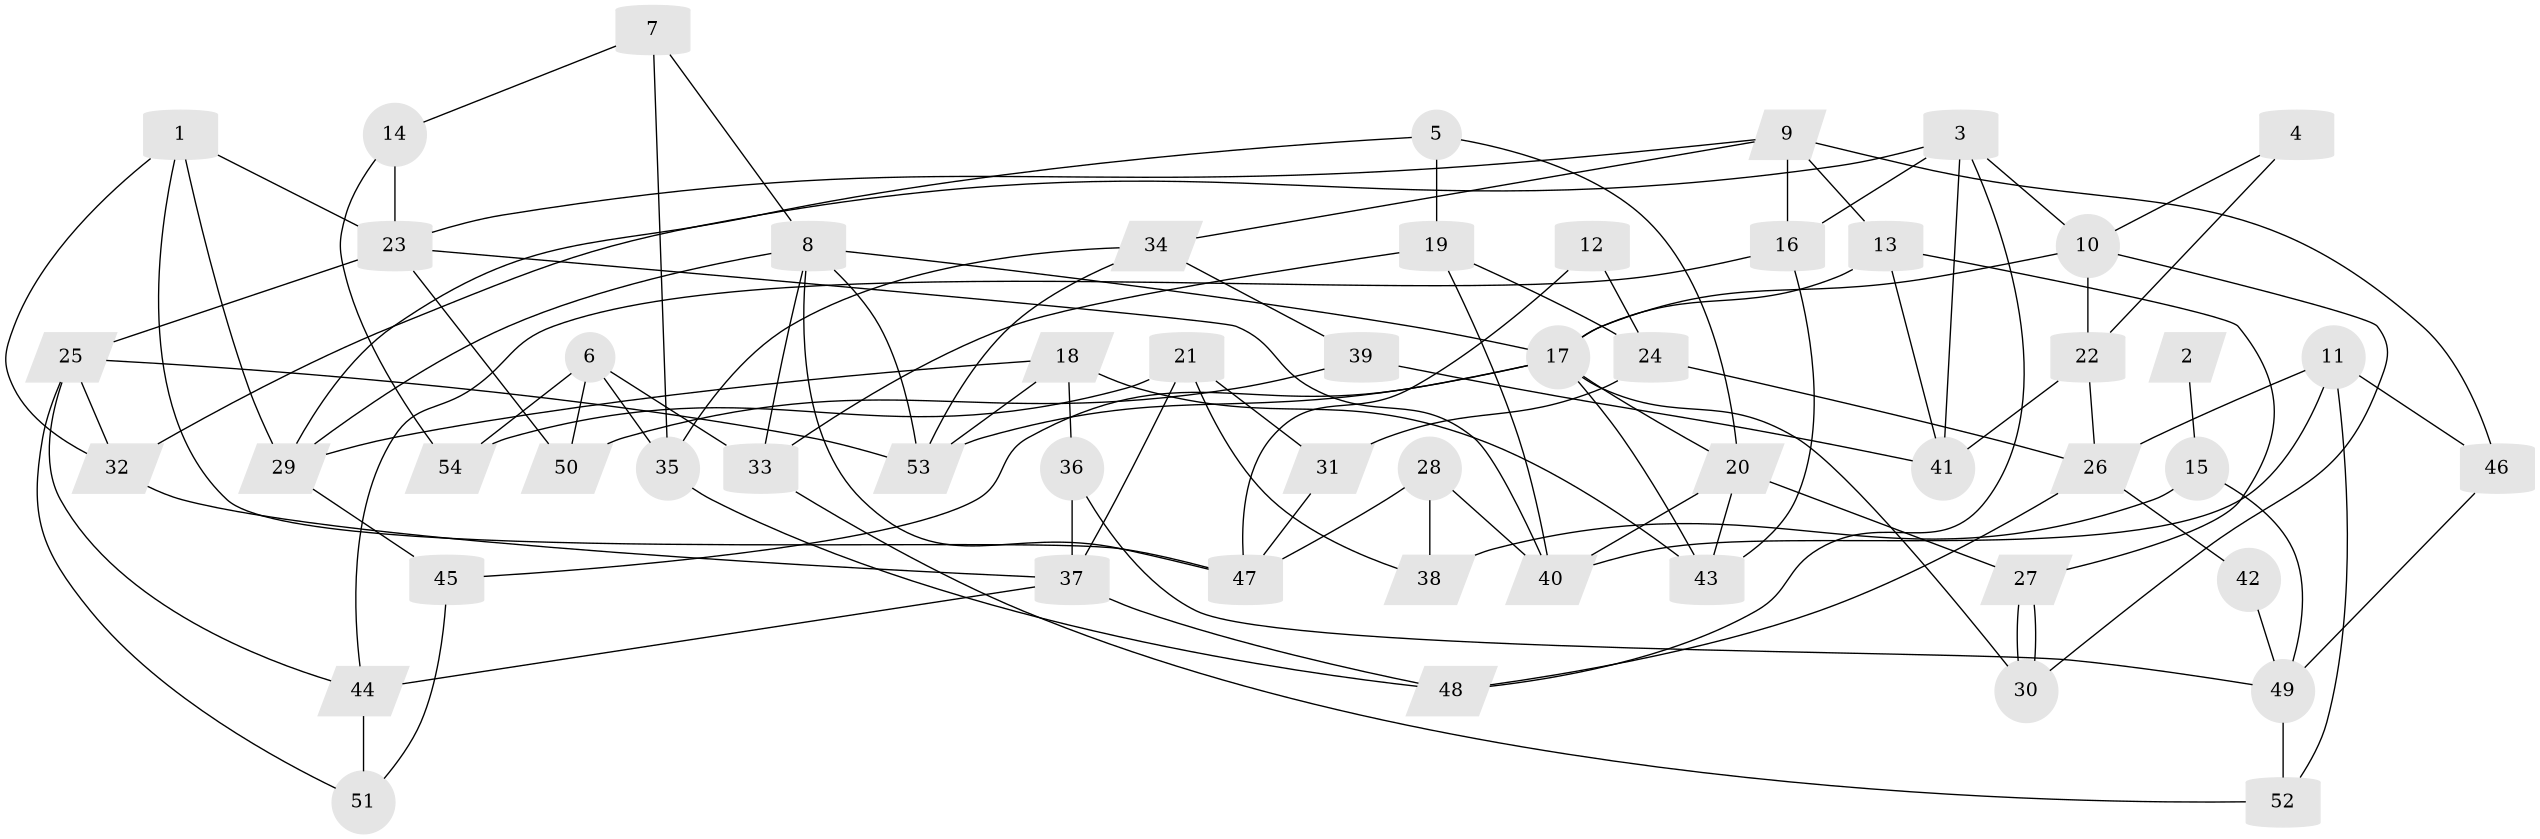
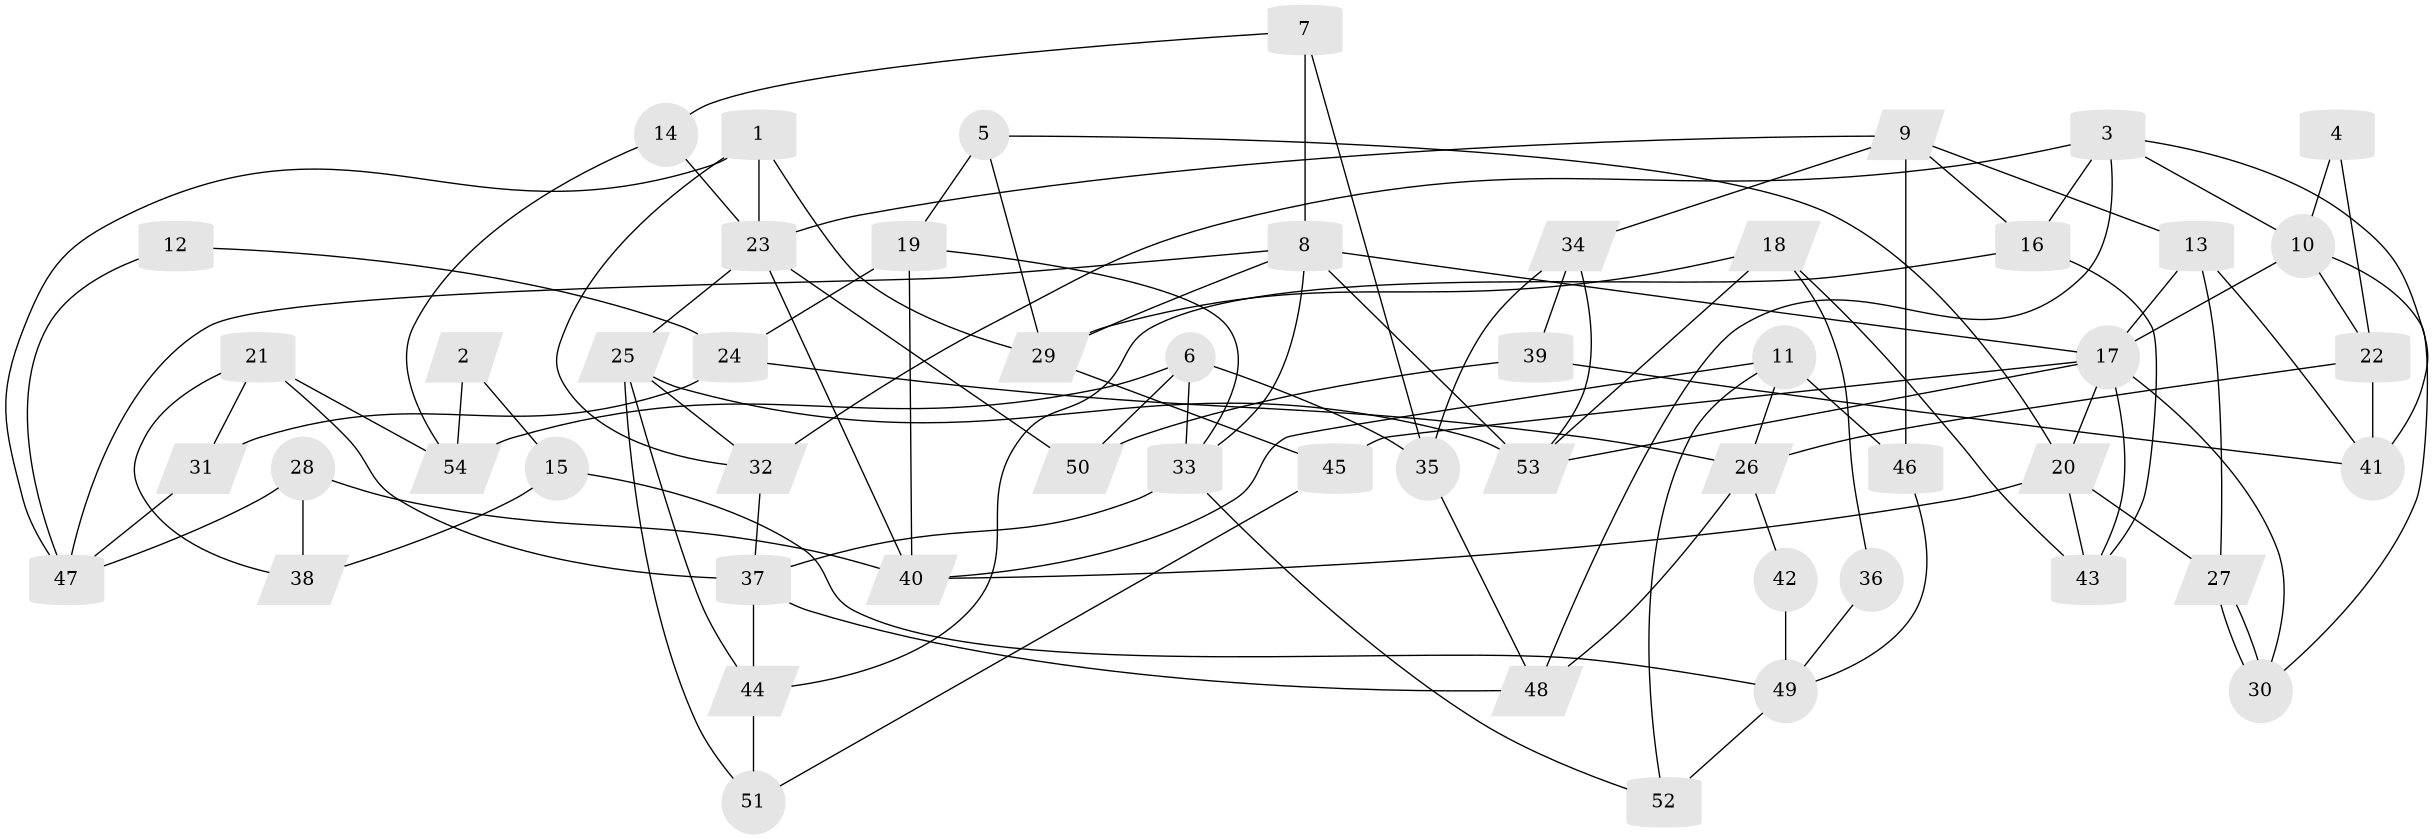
edge "2" -- "54": added
edge "36" -- "37": now "33" -- "37"
